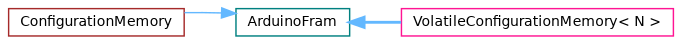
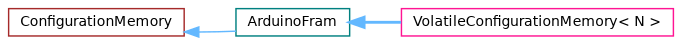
edge "ConfigurationMemory" -> "ArduinoFram": reversed
